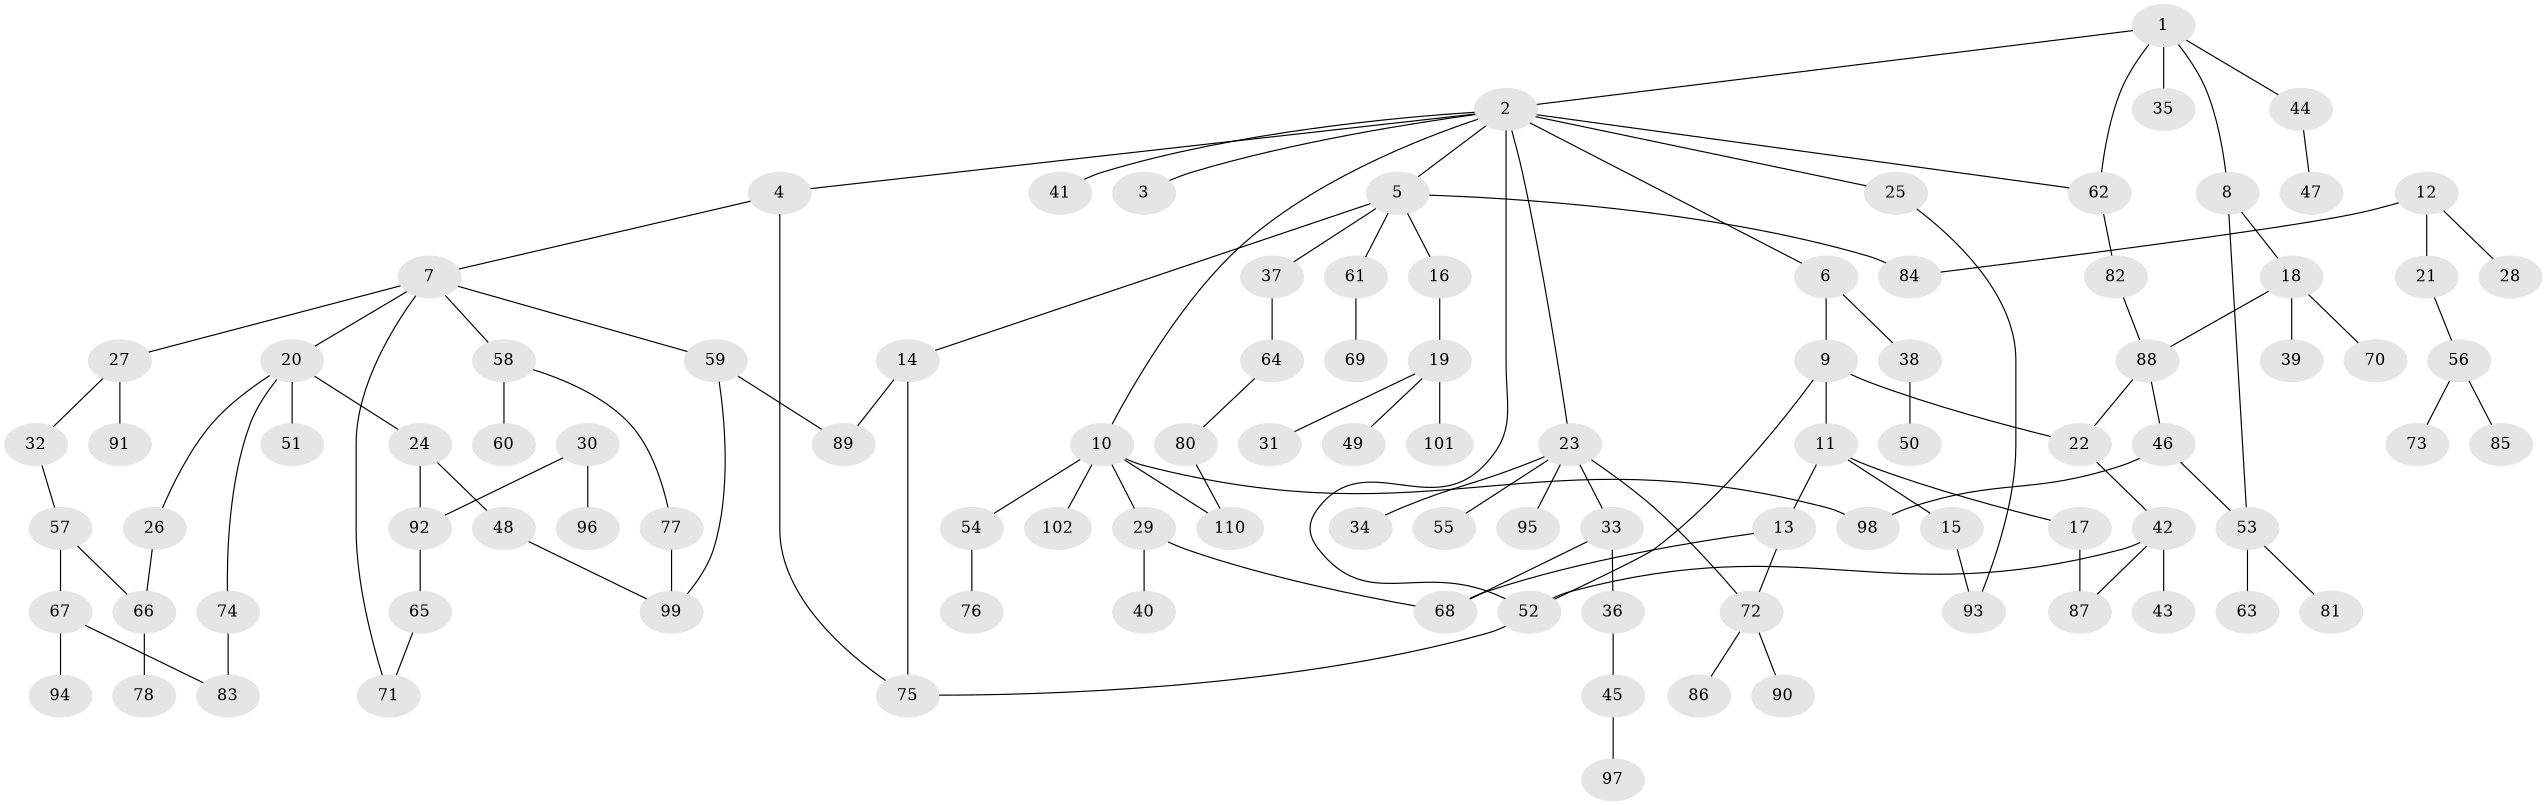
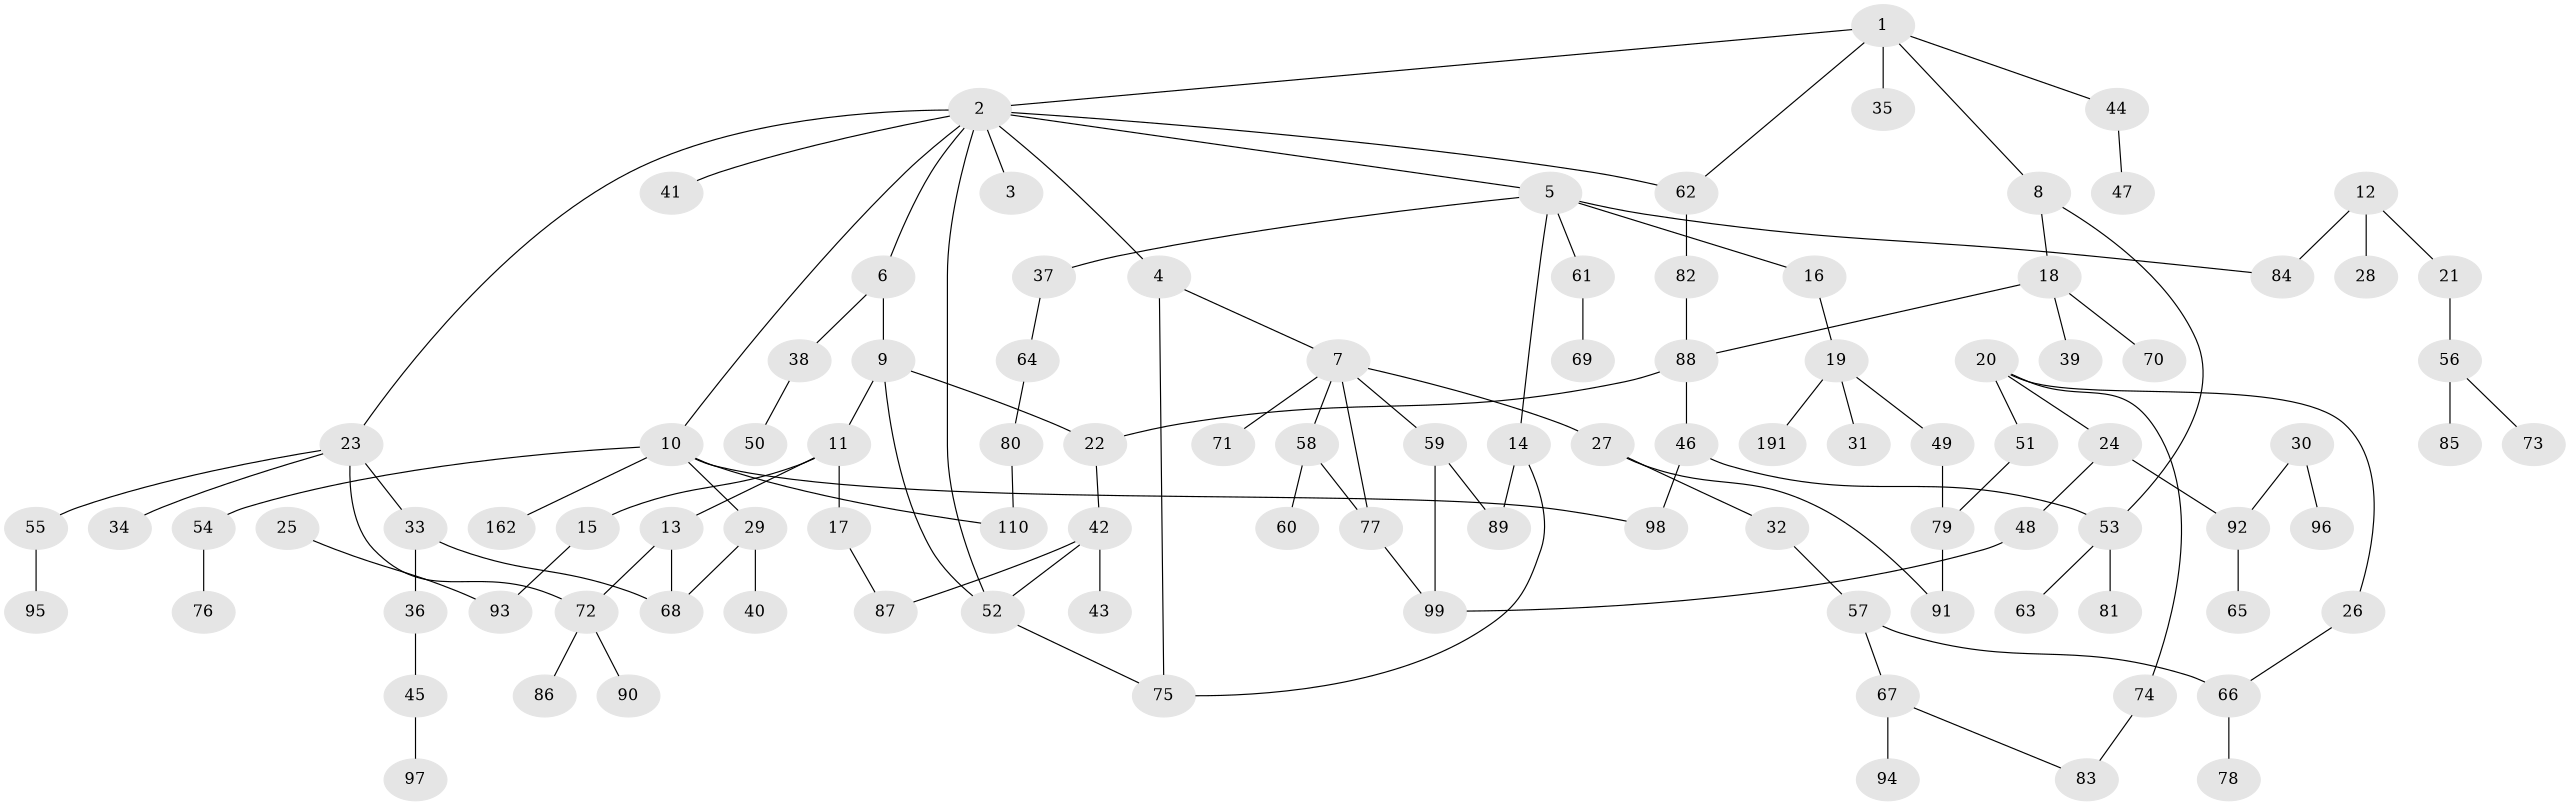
edge "2" -- "25": removed
edge "7" -- "20": now "7" -- "77"
node "101": label "101" -> "191"
edge "23" -- "95": now "55" -- "95"
node "102": label "102" -> "162"
node "79": added
edge "65" -- "71": removed
